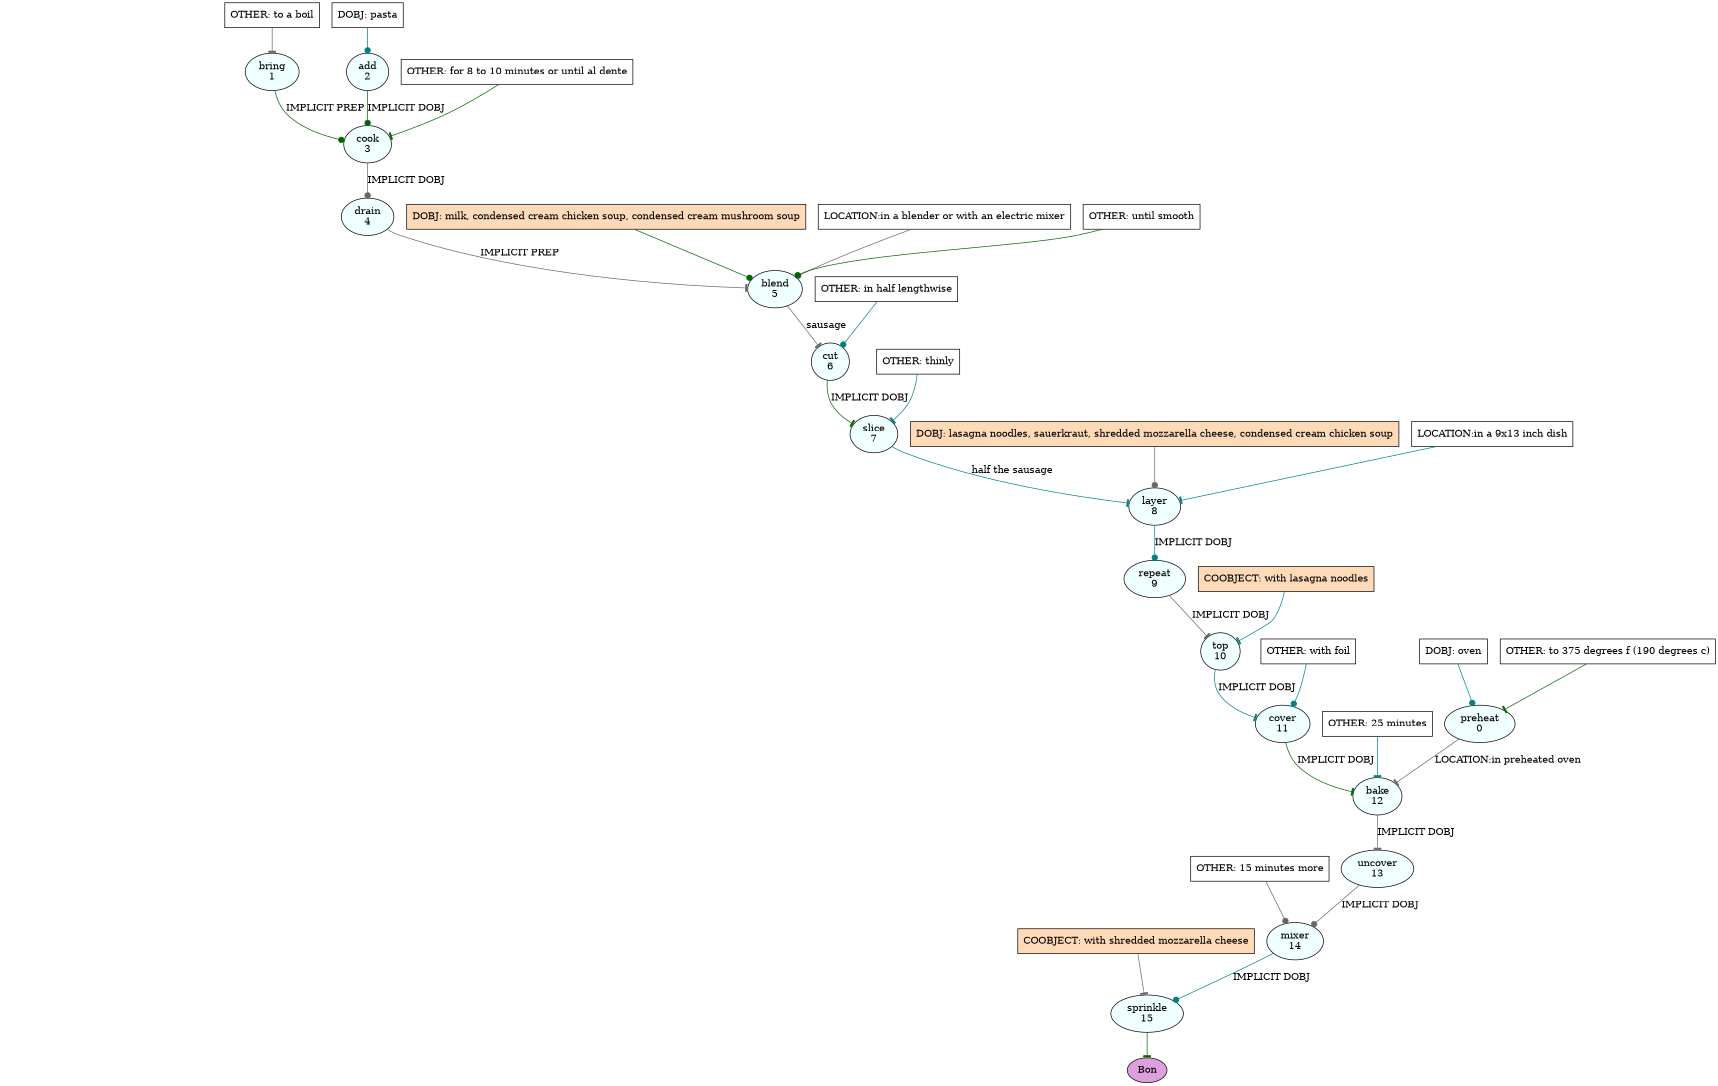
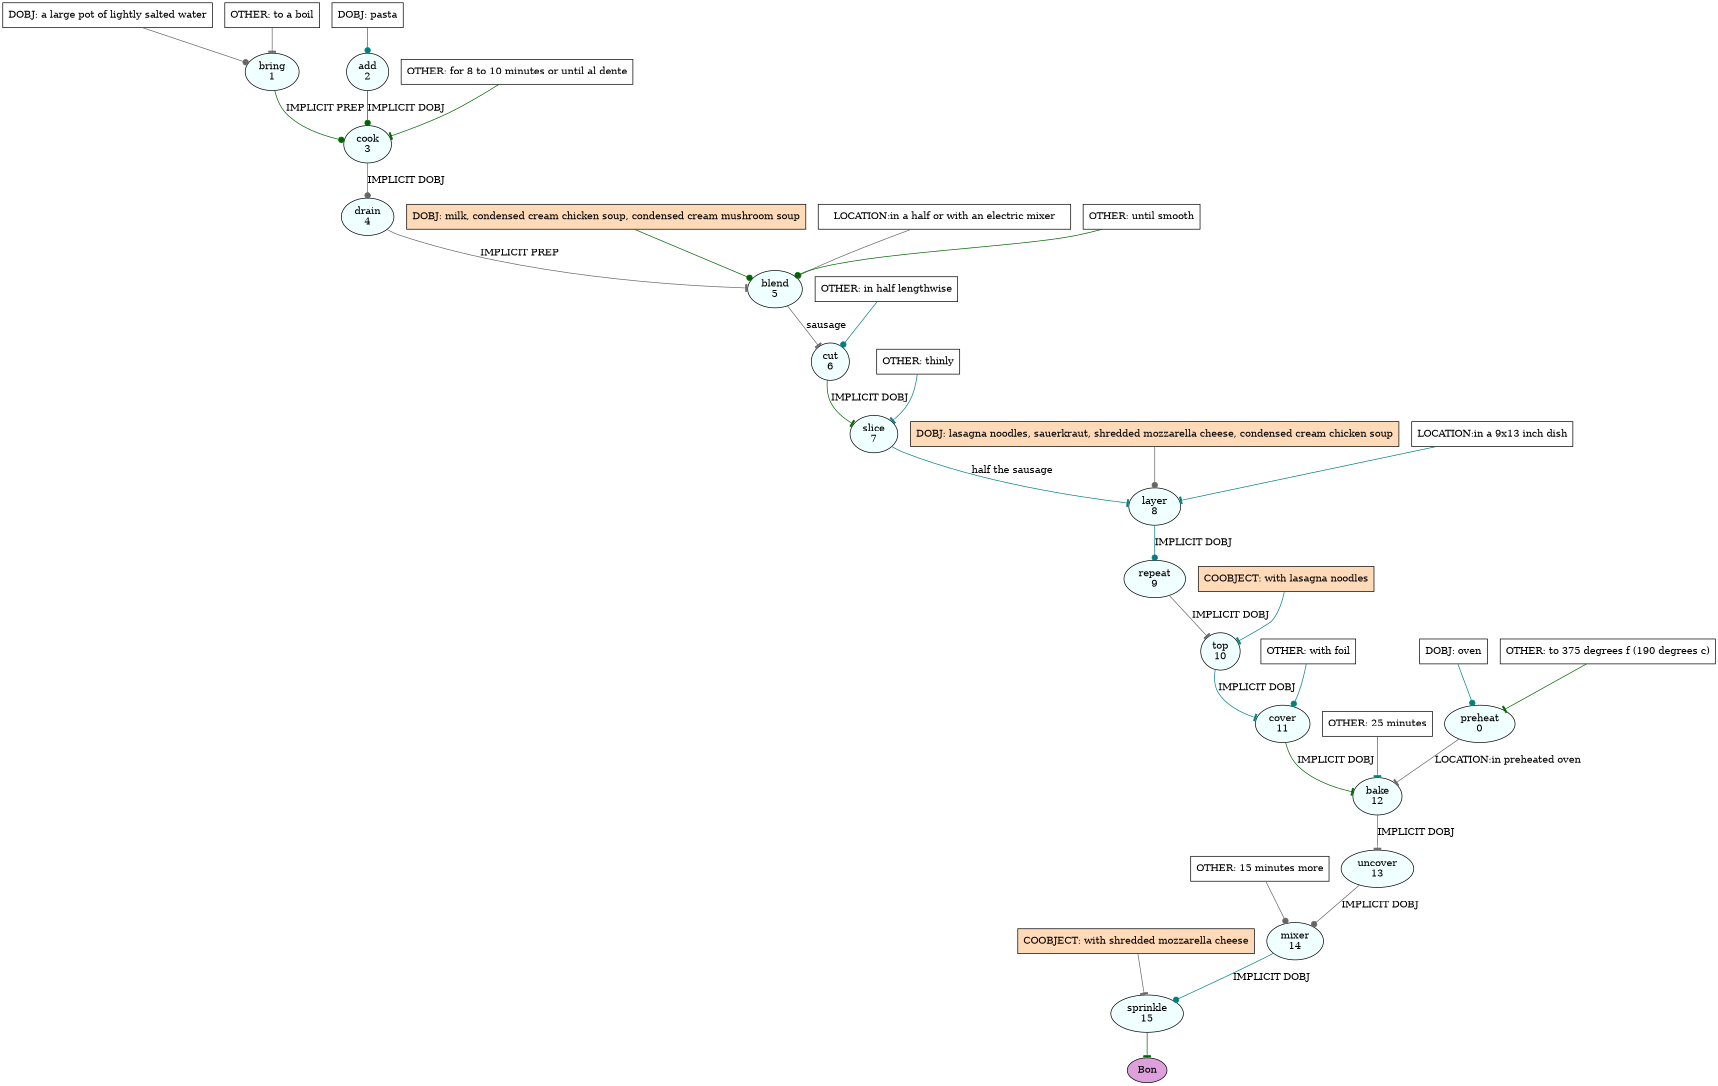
node "DOBJ: a large pot of lightly salted water": added
node "LOCATION:in a blender or with an electric mixer": label "LOCATION:in a blender or with an electric mixer" -> "LOCATION:in a half or with an electric mixer"
